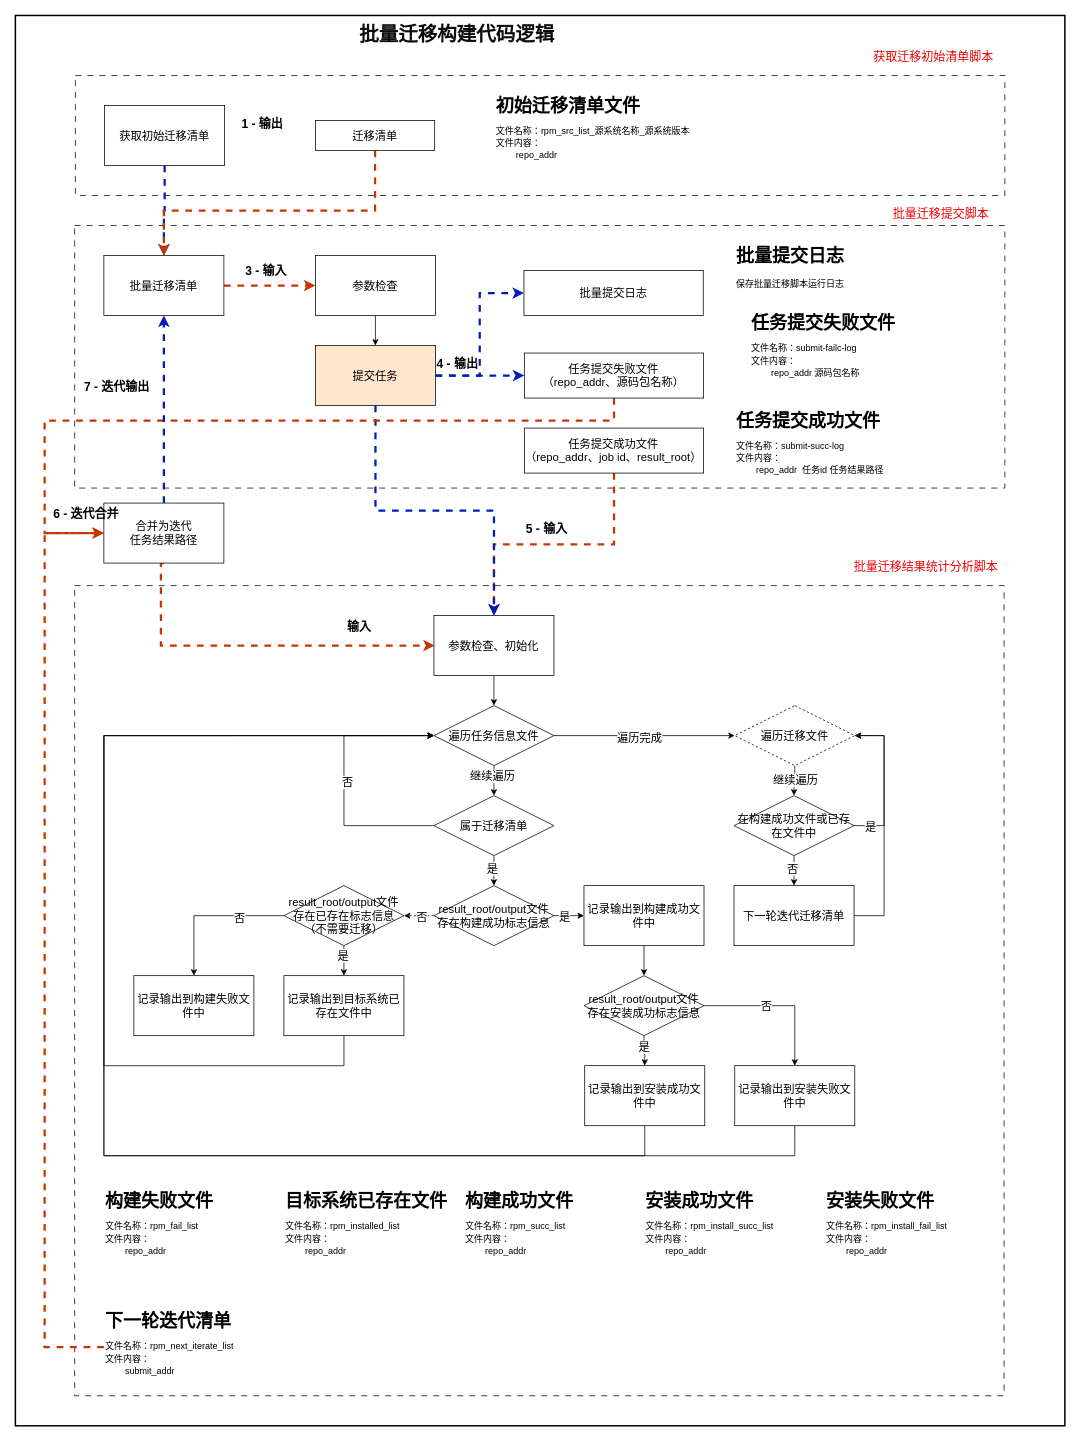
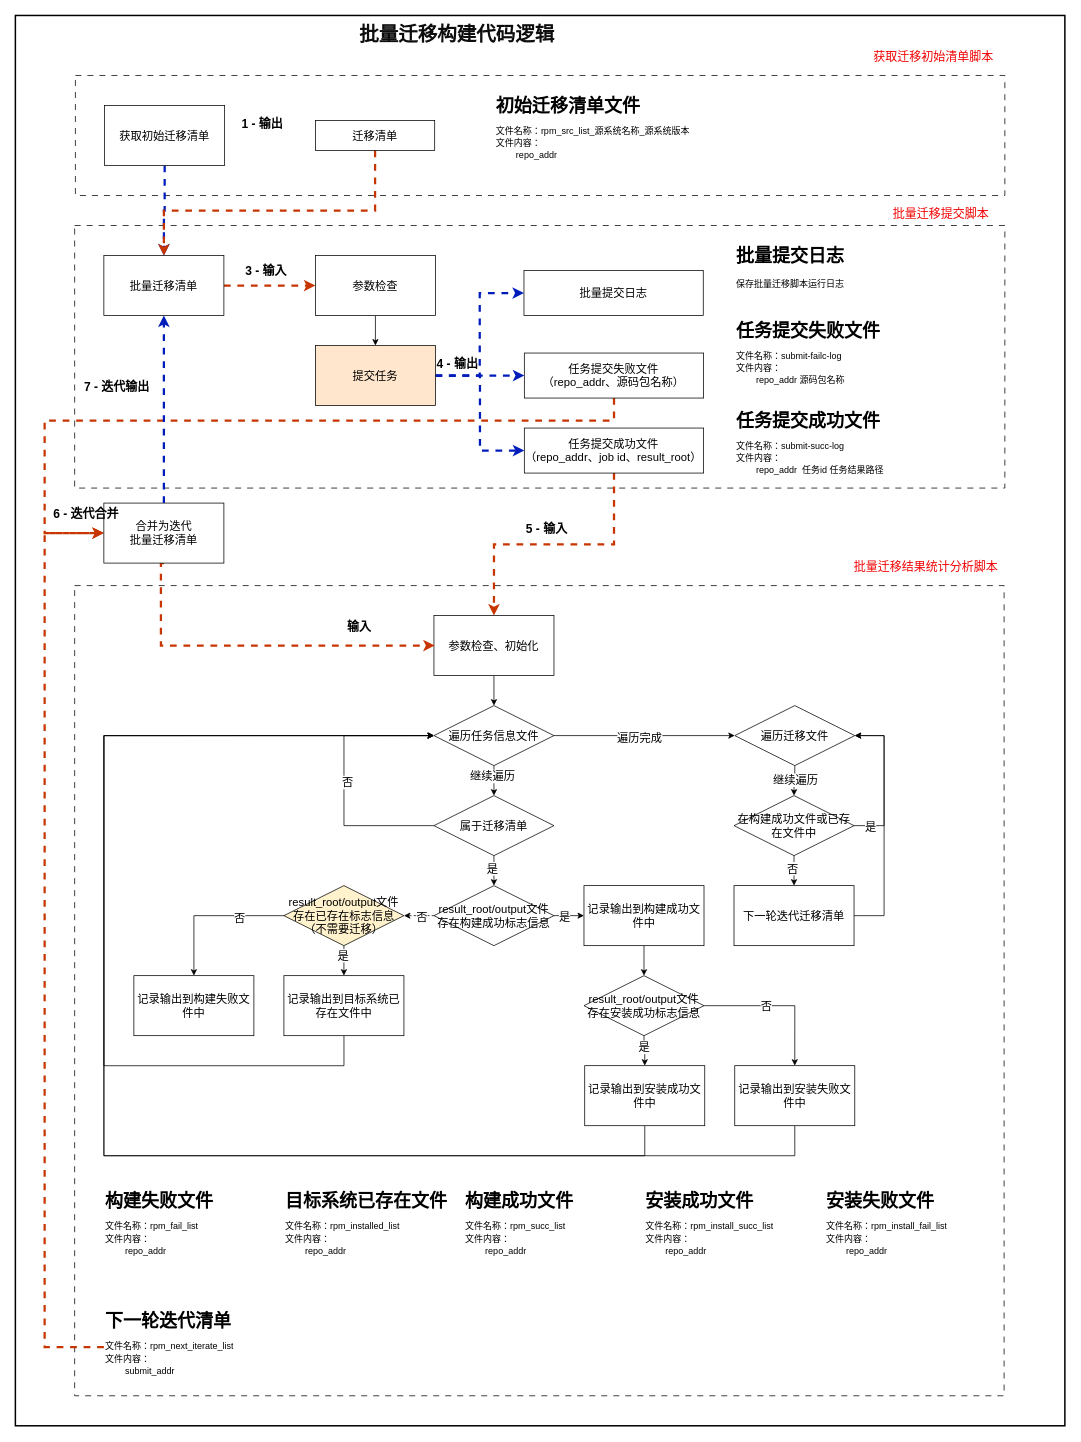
node "任务提交失败文件文件名称：submit-failc-log 文件内容： repo_addr 源码包名称": moved (832, 349) -> (817, 357)
edge "提交任务" -> "参数检查、初始化": now "提交任务" -> "任务提交成功文件 （repo_addr、job id、result_root）"
node "合并为迭代 任务结果路径": label "合并为迭代 任务结果路径" -> "合并为迭代 批量迁移清单"
node "遍历迁移文件": style dashed -> solid
node "result_root/output文件存在已存在标志信息（不需要迁移）": fillcolor #ffffff -> #fff2cc
